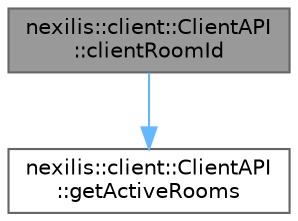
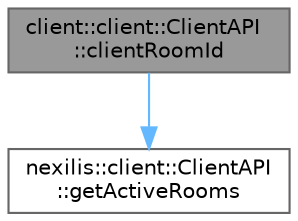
node "nexilis::client::ClientAPI ::clientRoomId": label "nexilis::client::ClientAPI ::clientRoomId" -> "client::client::ClientAPI ::clientRoomId"
